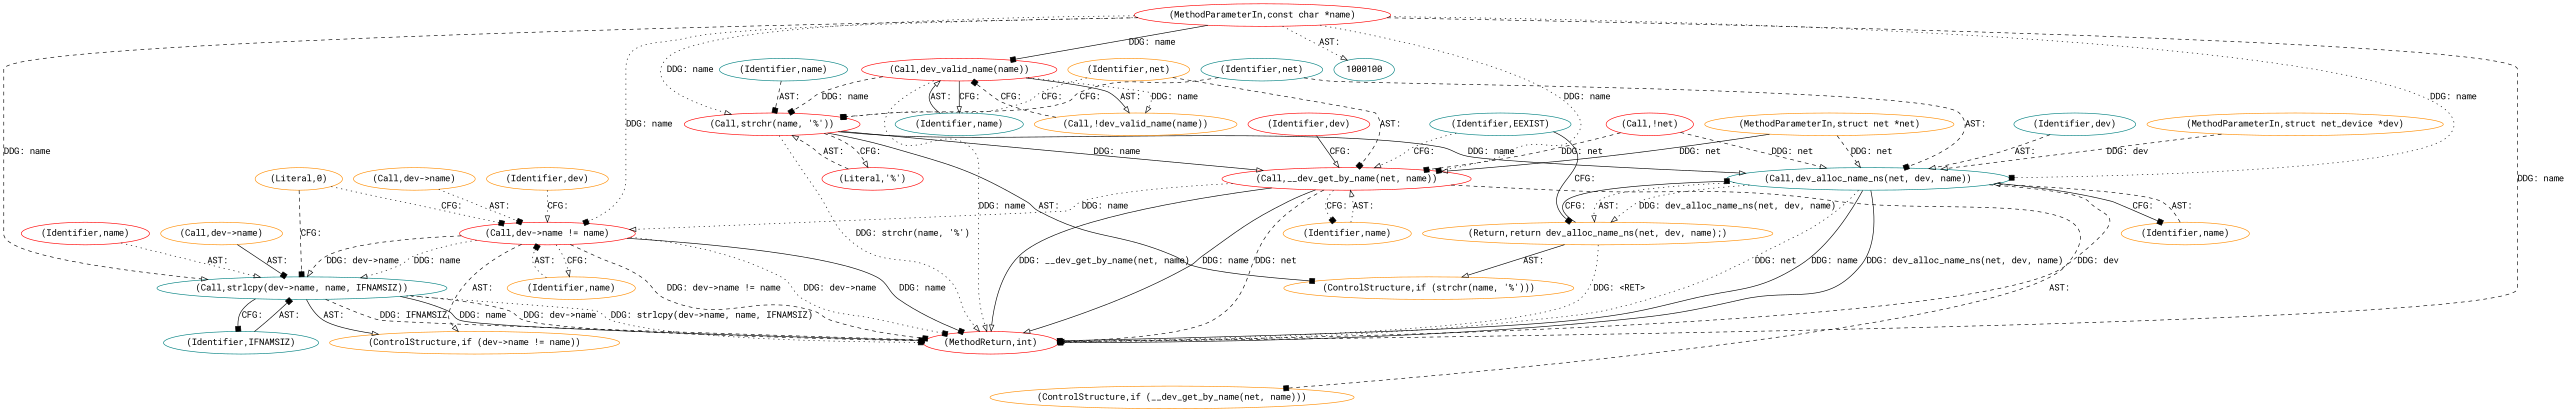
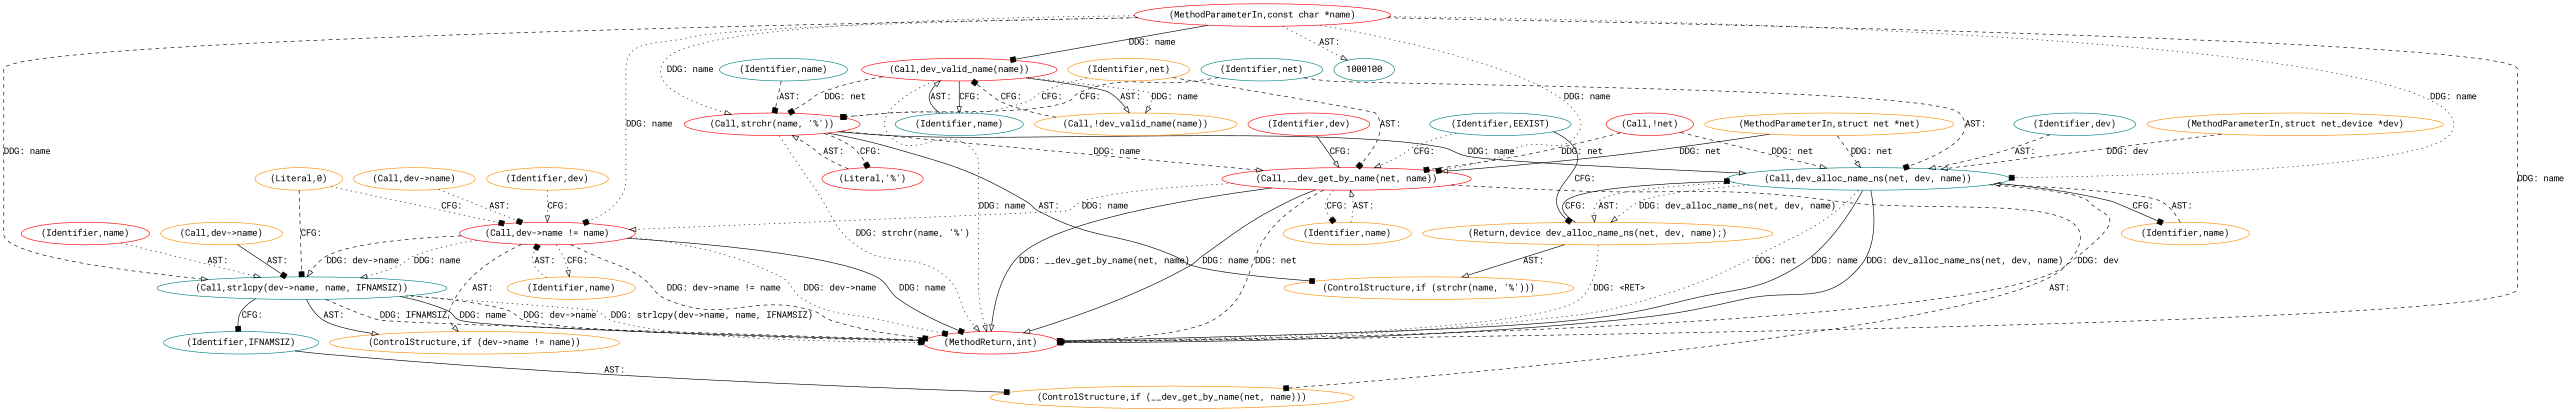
edge "(Call,dev_valid_name(name))" -> "(Call,strchr(name, '%'))": label "DDG: name" -> "DDG: net"
edge "(Call,strchr(name, '%'))" -> "(Literal,'%')": arrowhead onormal -> box
edge "(Call,strchr(name, '%'))" -> "(Call,__dev_get_by_name(net, name))": style solid -> dashed
node "(Return,return dev_alloc_name_ns(net, dev, name);)": label "(Return,return dev_alloc_name_ns(net, dev, name);)" -> "(Return,device dev_alloc_name_ns(net, dev, name);)"
edge "(Identifier,IFNAMSIZ)" -> "(Call,strlcpy(dev->name, name, IFNAMSIZ))": now "(Identifier,IFNAMSIZ)" -> "(ControlStructure,if (__dev_get_by_name(net, name)))"
